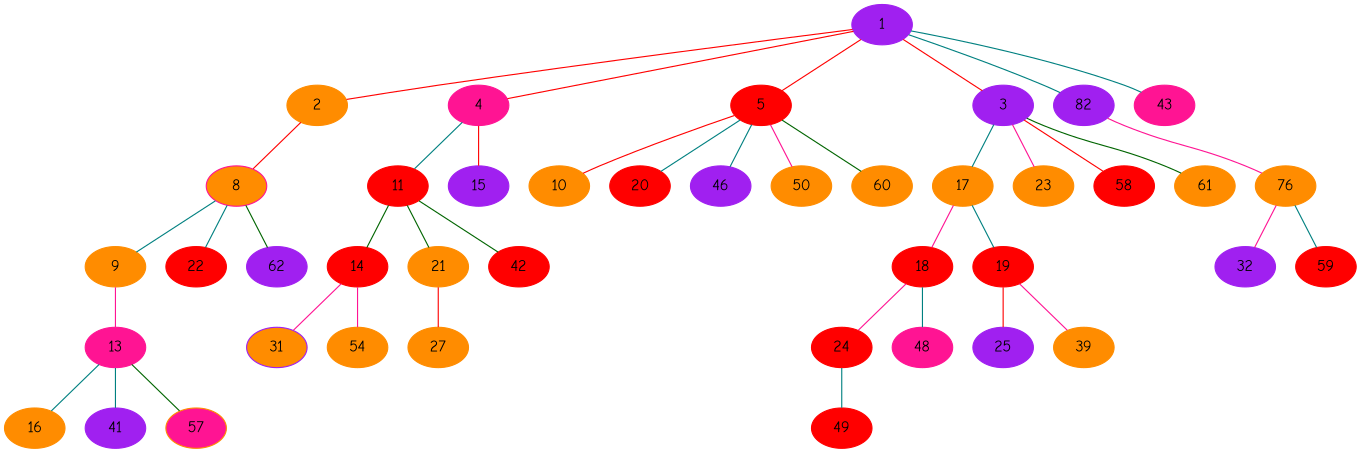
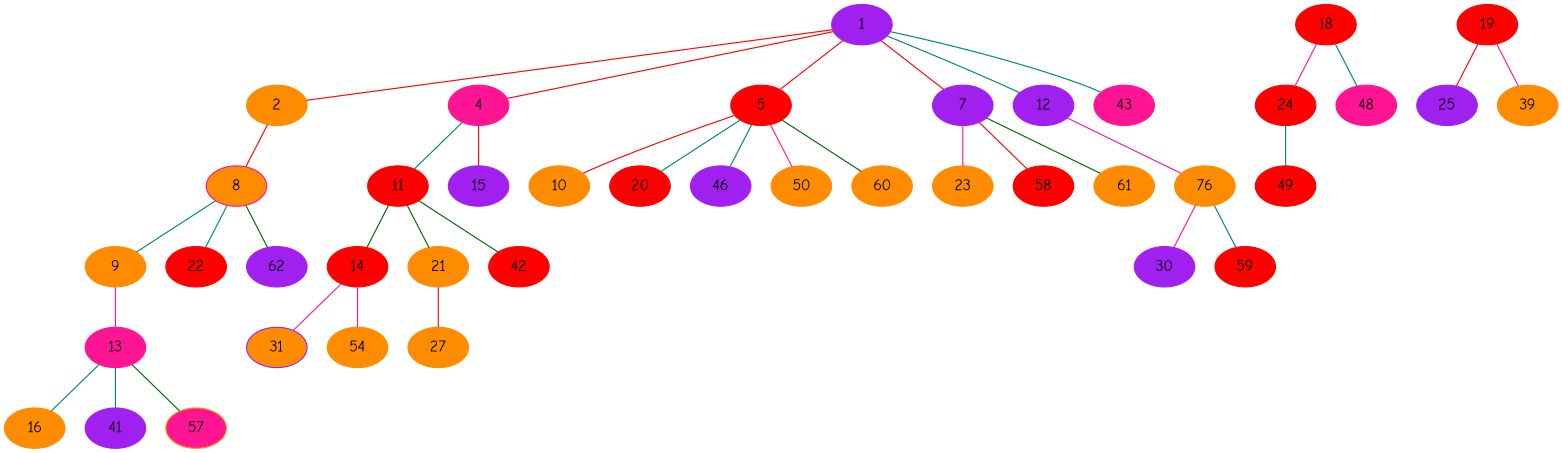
node "3": label "3" -> "7"
node "82": label "82" -> "12"
node "17": removed
node "32": label "32" -> "30"
